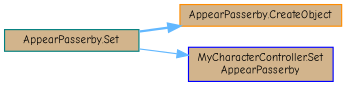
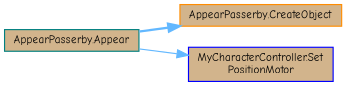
node "AppearPasserby.Set": label "AppearPasserby.Set" -> "AppearPasserby.Appear"
node "MyCharacterController.Set AppearPasserby": label "MyCharacterController.Set AppearPasserby" -> "MyCharacterController.Set PositionMotor"
